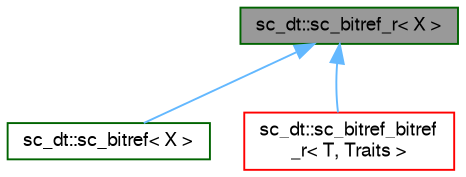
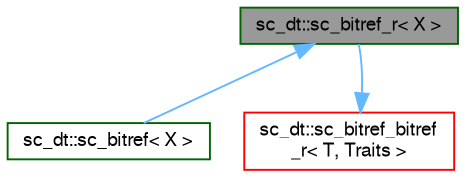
edge "sc_dt::sc_bitref_bitref _r< T, Traits >" -> "sc_dt::sc_bitref_r< X >": reversed
